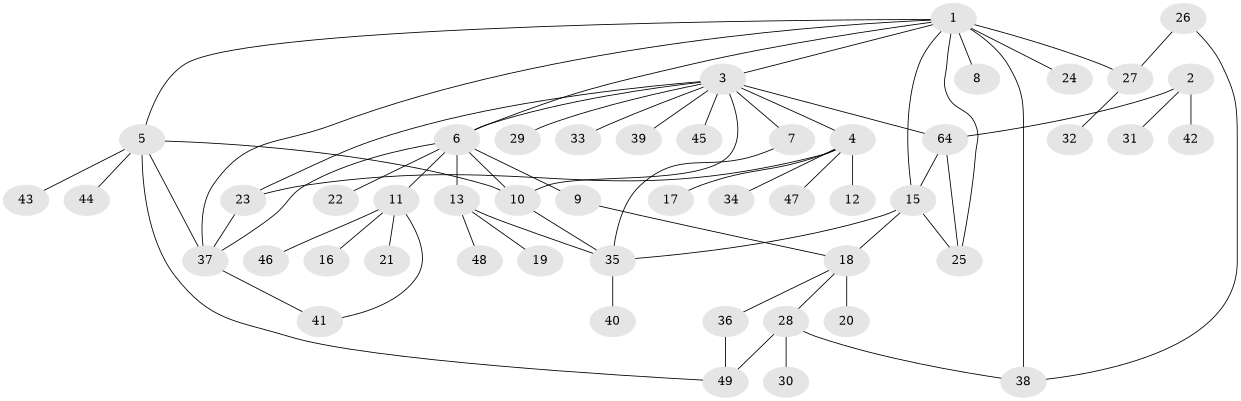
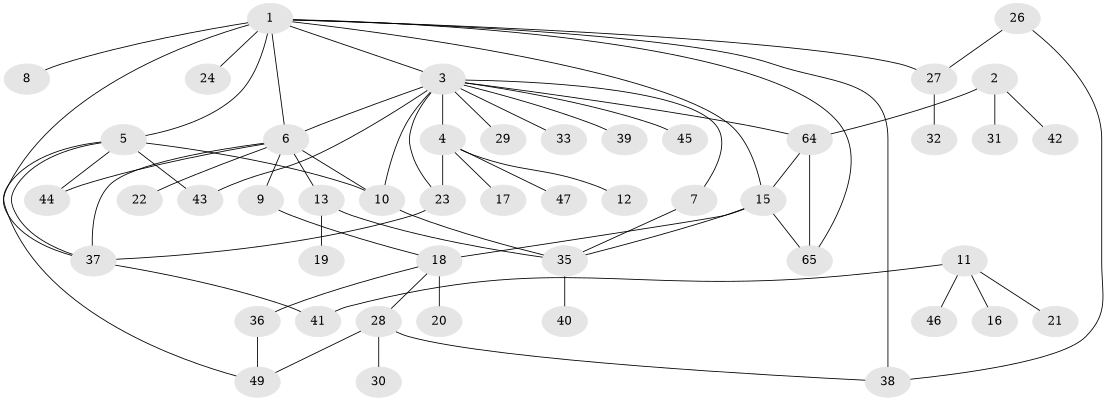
edge "3" -- "43": added
edge "6" -- "11": now "6" -- "44"
node "34": removed
node "48": removed
node "25": label "25" -> "65"
